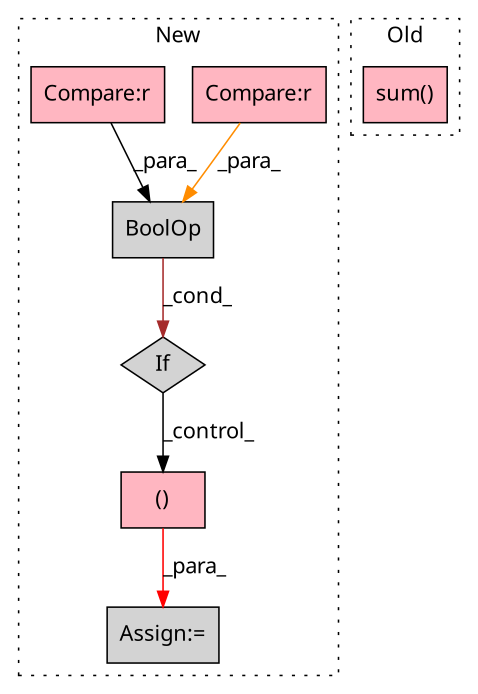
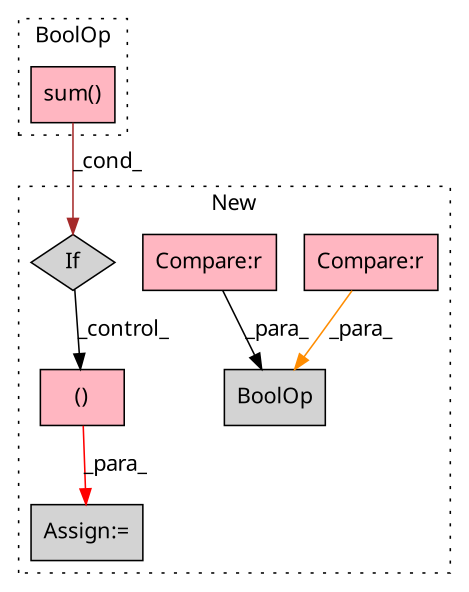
cluster "Old": label "Old" -> "BoolOp"
edge "BoolOp" -> "If": now "sum()" -> "If"
